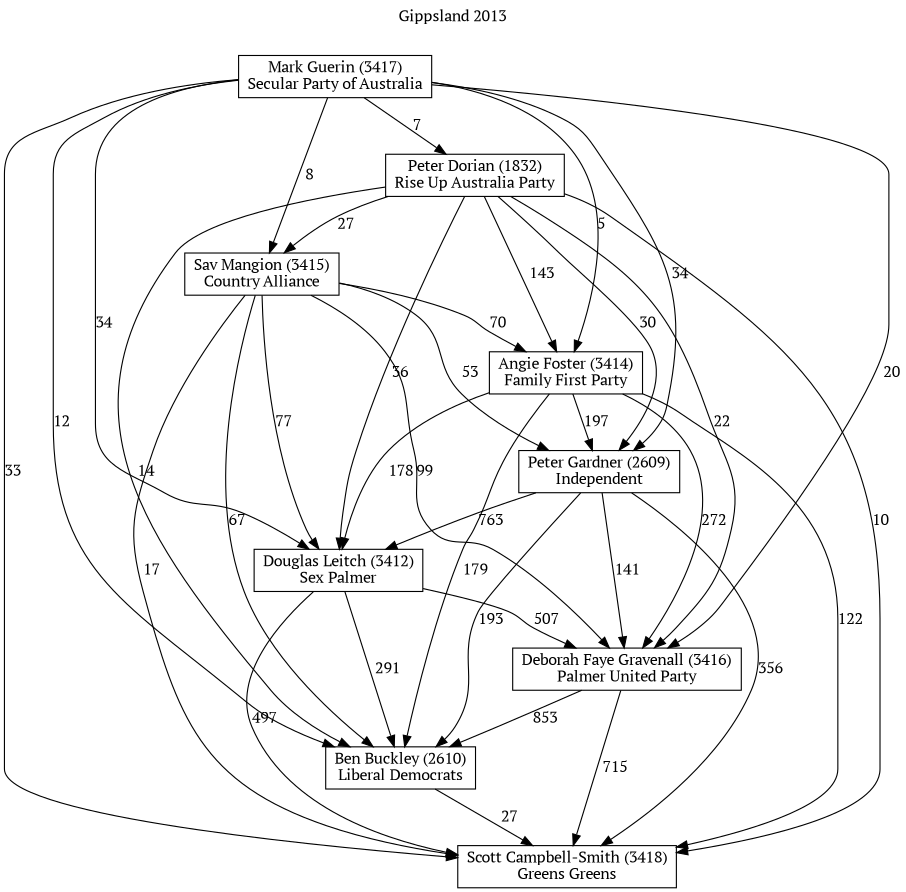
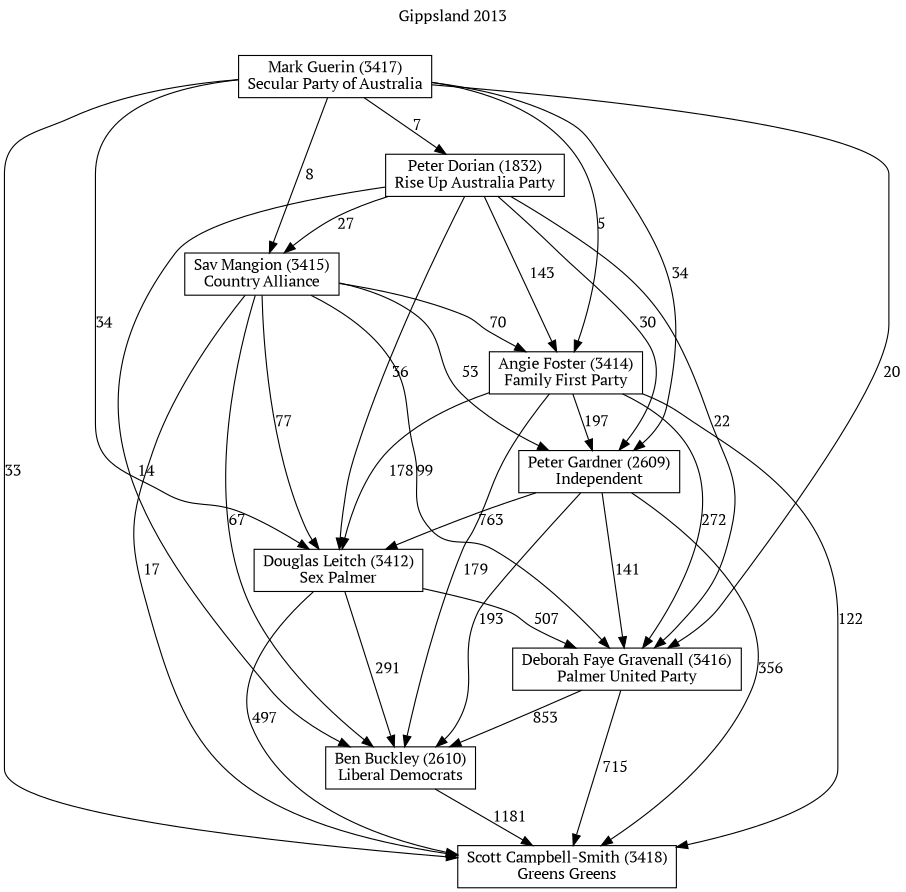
edge "Mark Guerin (3417) Secular Party of Australia" -> "Ben Buckley (2610) Liberal Democrats": removed, label "12"
edge "Peter Dorian (1832) Rise Up Australia Party" -> "Scott Campbell-Smith (3418) Greens Greens": removed, label "10"
edge "Ben Buckley (2610) Liberal Democrats" -> "Scott Campbell-Smith (3418) Greens Greens": label "27" -> "1181"
